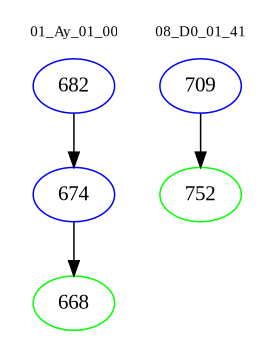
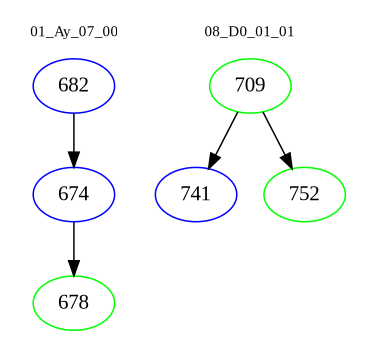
cluster "01_Ay_01_00": label "01_Ay_01_00" -> "01_Ay_07_00"
cluster "08_D0_01_41": label "08_D0_01_41" -> "08_D0_01_01"
node "709": color blue -> green
node "741": added
node "668": label "668" -> "678"
